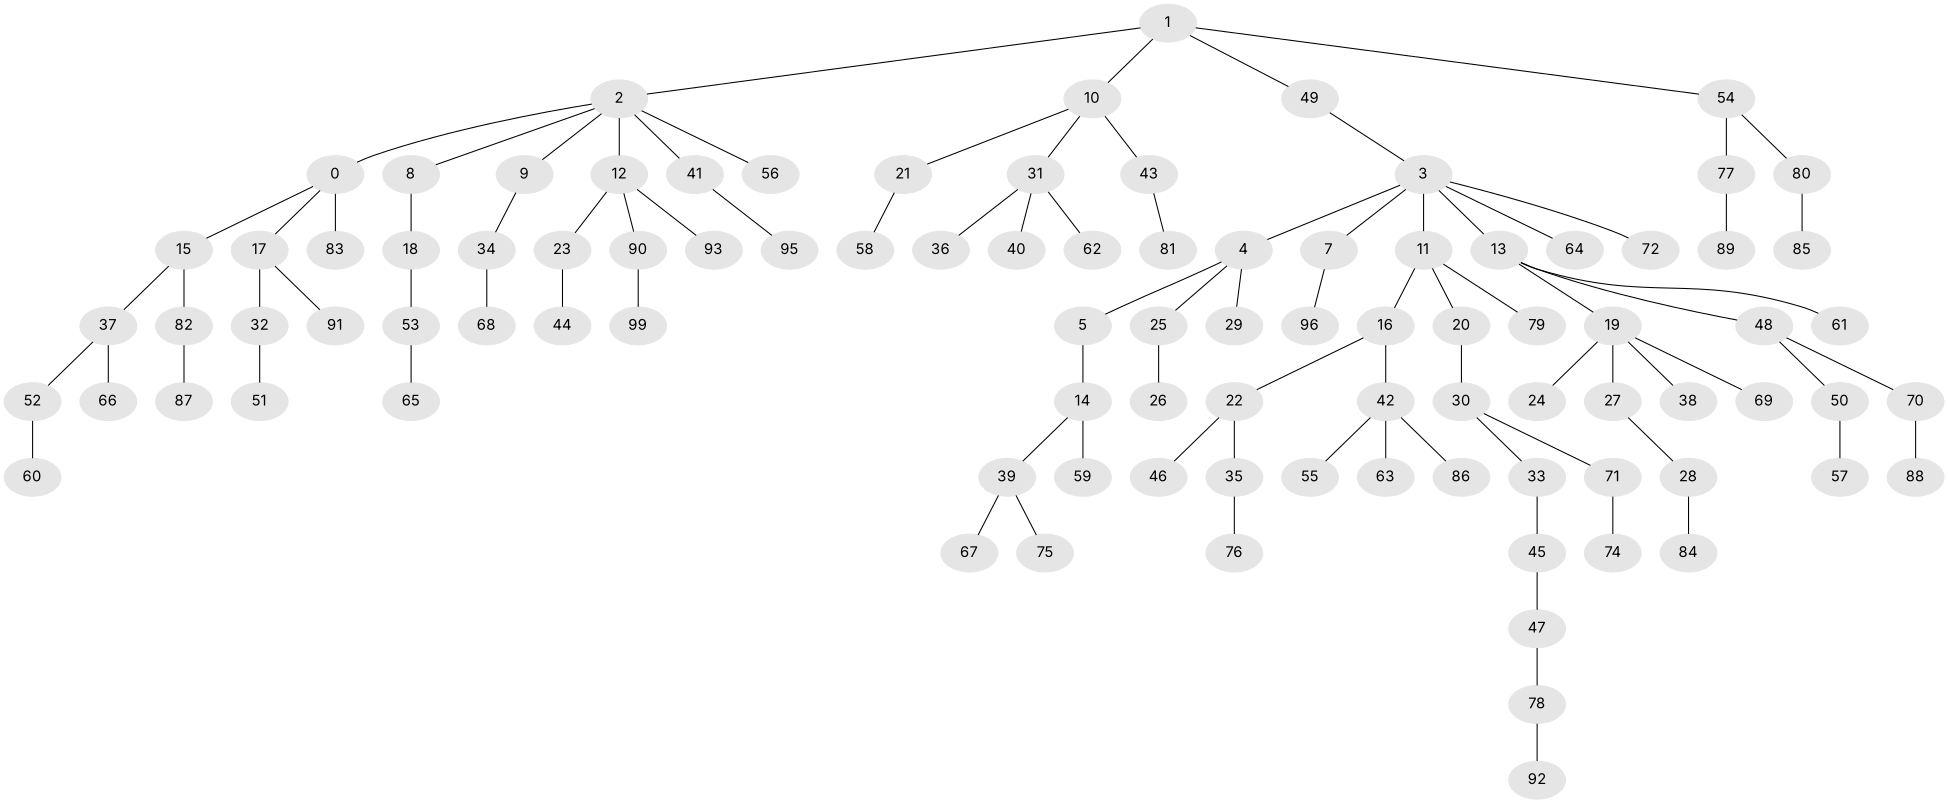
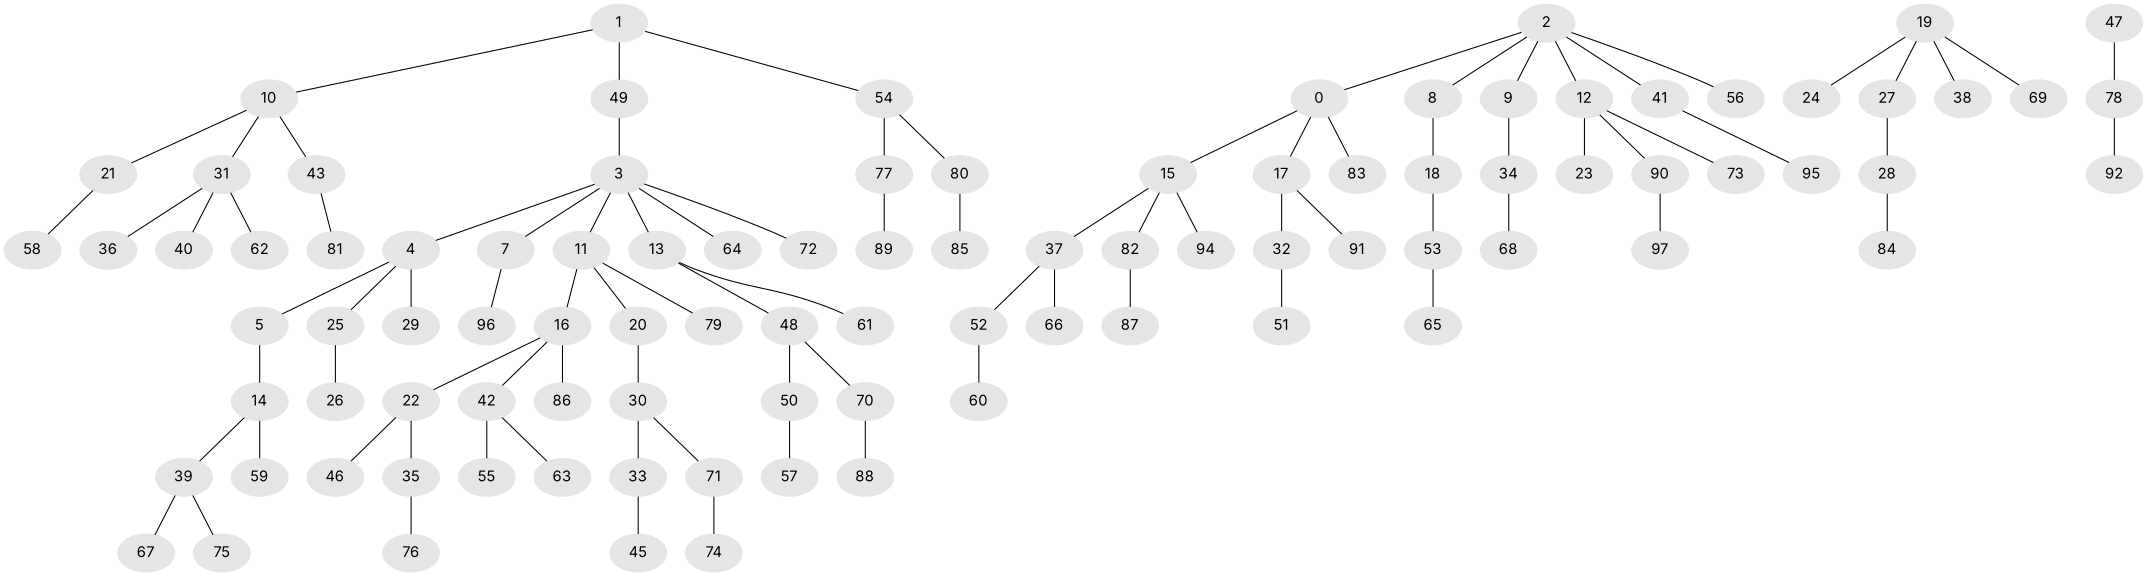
edge "1" -- "2": removed
node "93": label "93" -> "73"
node "94": added
edge "13" -- "19": removed
node "44": removed
node "99": label "99" -> "97"
edge "42" -- "86": now "16" -- "86"
edge "45" -- "47": removed
